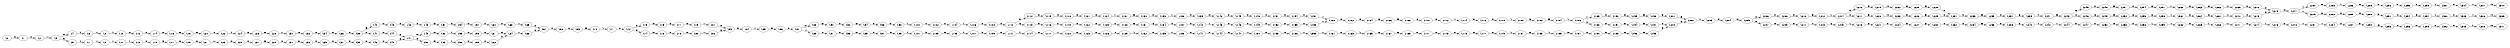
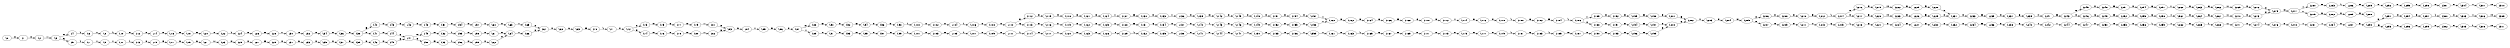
edge "S298" -> "S301": label "S" -> "A"
edge "S288" -> "S291": now "S290" -> "S291"
